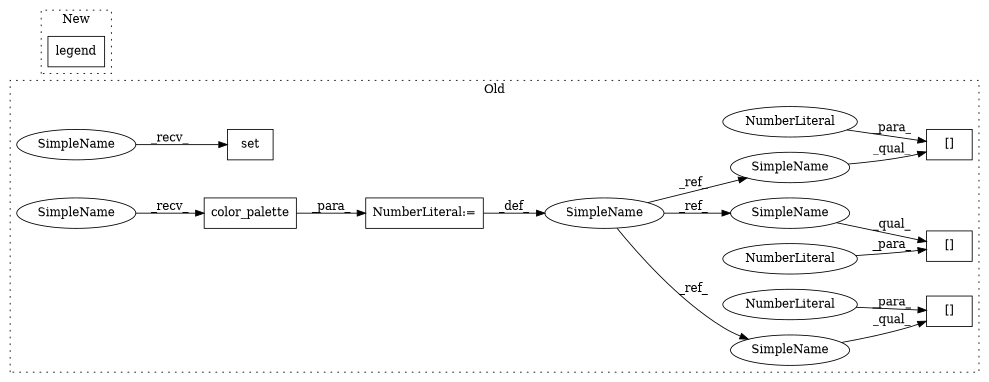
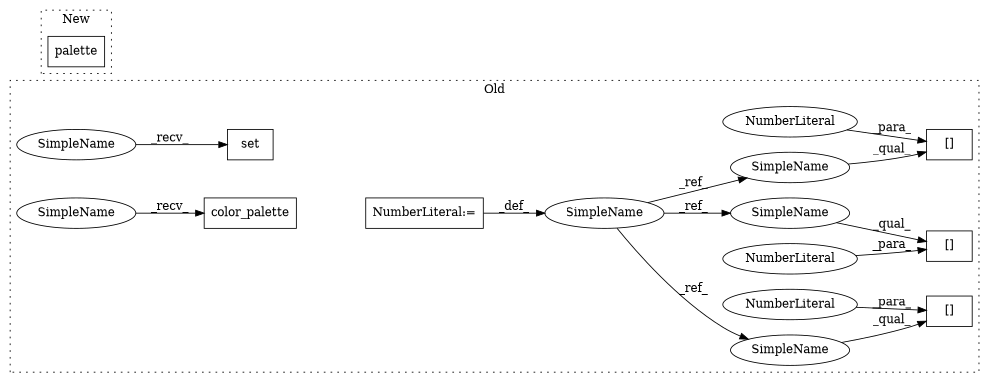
node "legend": label "legend" -> "palette"
edge "color_palette" -> "NumberLiteral:=": removed, label "_para_"
